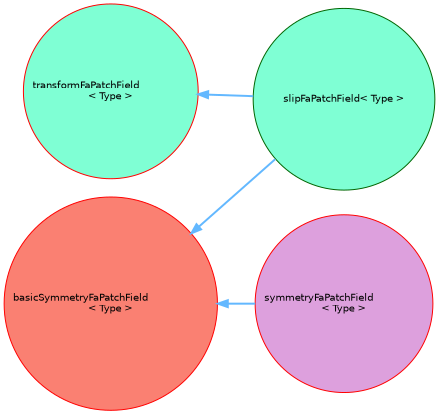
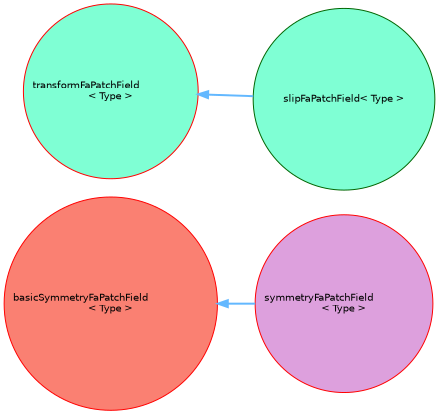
edge "slipFaPatchField< Type >" -> "basicSymmetryFaPatchField < Type >": removed
